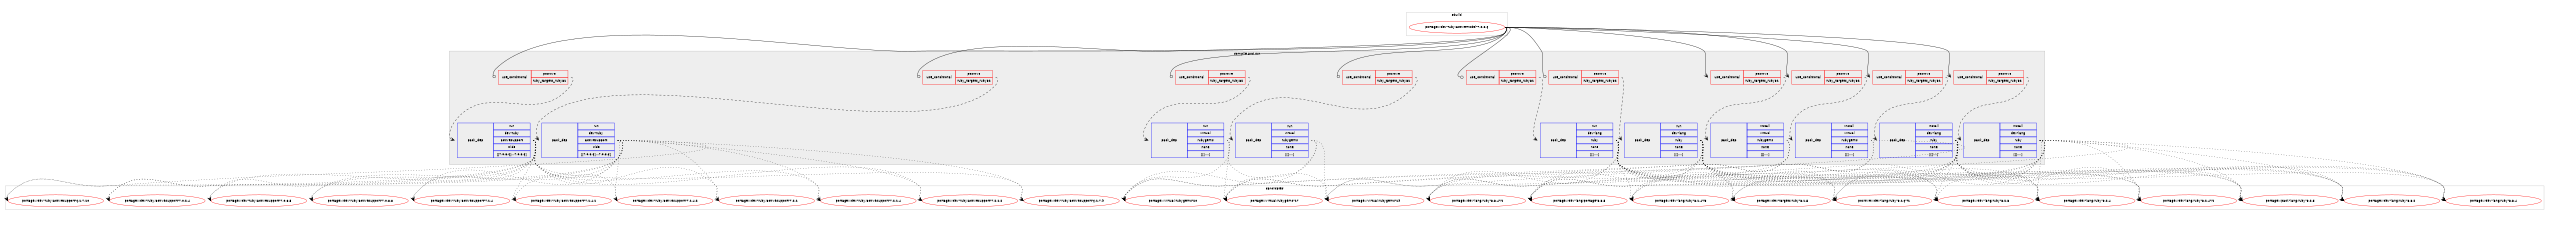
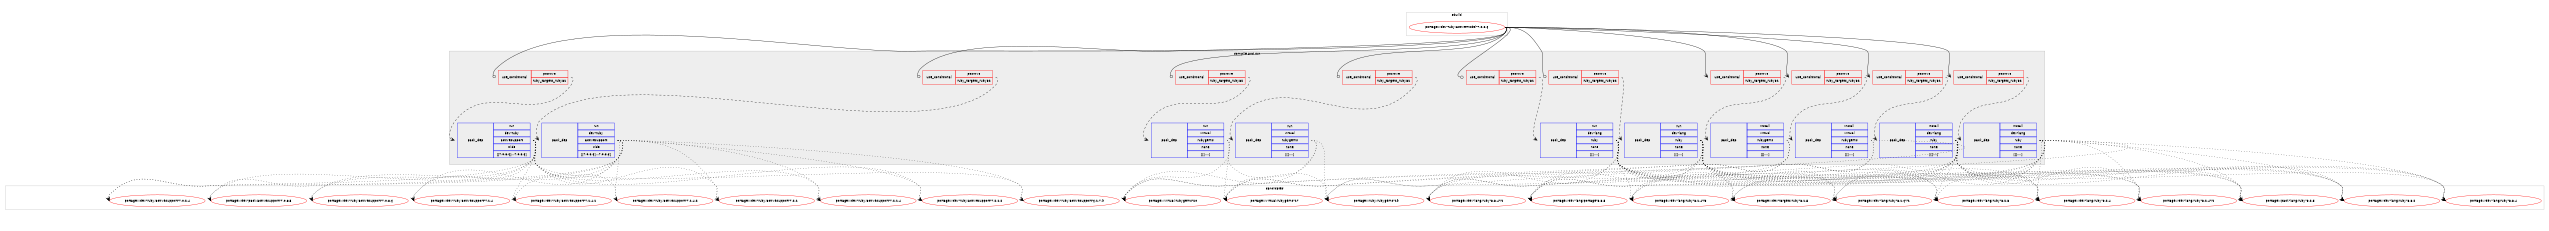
node "portage://dev-ruby/activesupport-6.1.7.10": removed
node "portage://dev-ruby/activesupport-7.0.8.5": label "portage://dev-ruby/activesupport-7.0.8.5" -> "portage://dev-pack/activesupport-7.0.8.5"
node "portage://dev-ruby/activesupport-7.0.8.8": label "portage://dev-ruby/activesupport-7.0.8.8" -> "portage://dev-ruby/activesupport-7.0.8.6"
node "portage://virtual/rubygems-19": label "portage://virtual/rubygems-19" -> "portage://ruby/rubygems-19"
node "positive://dev-lang/ruby-3.1.6-r1": label "positive://dev-lang/ruby-3.1.6-r1" -> "portage://dev-lang/ruby-3.1.6-r1"
